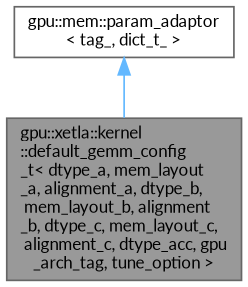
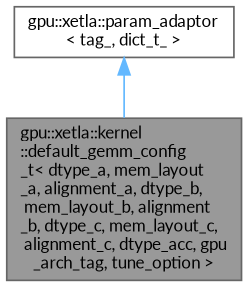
node "gpu::mem::param_adaptor < tag_, dict_t_ >": label "gpu::mem::param_adaptor < tag_, dict_t_ >" -> "gpu::xetla::param_adaptor < tag_, dict_t_ >"
